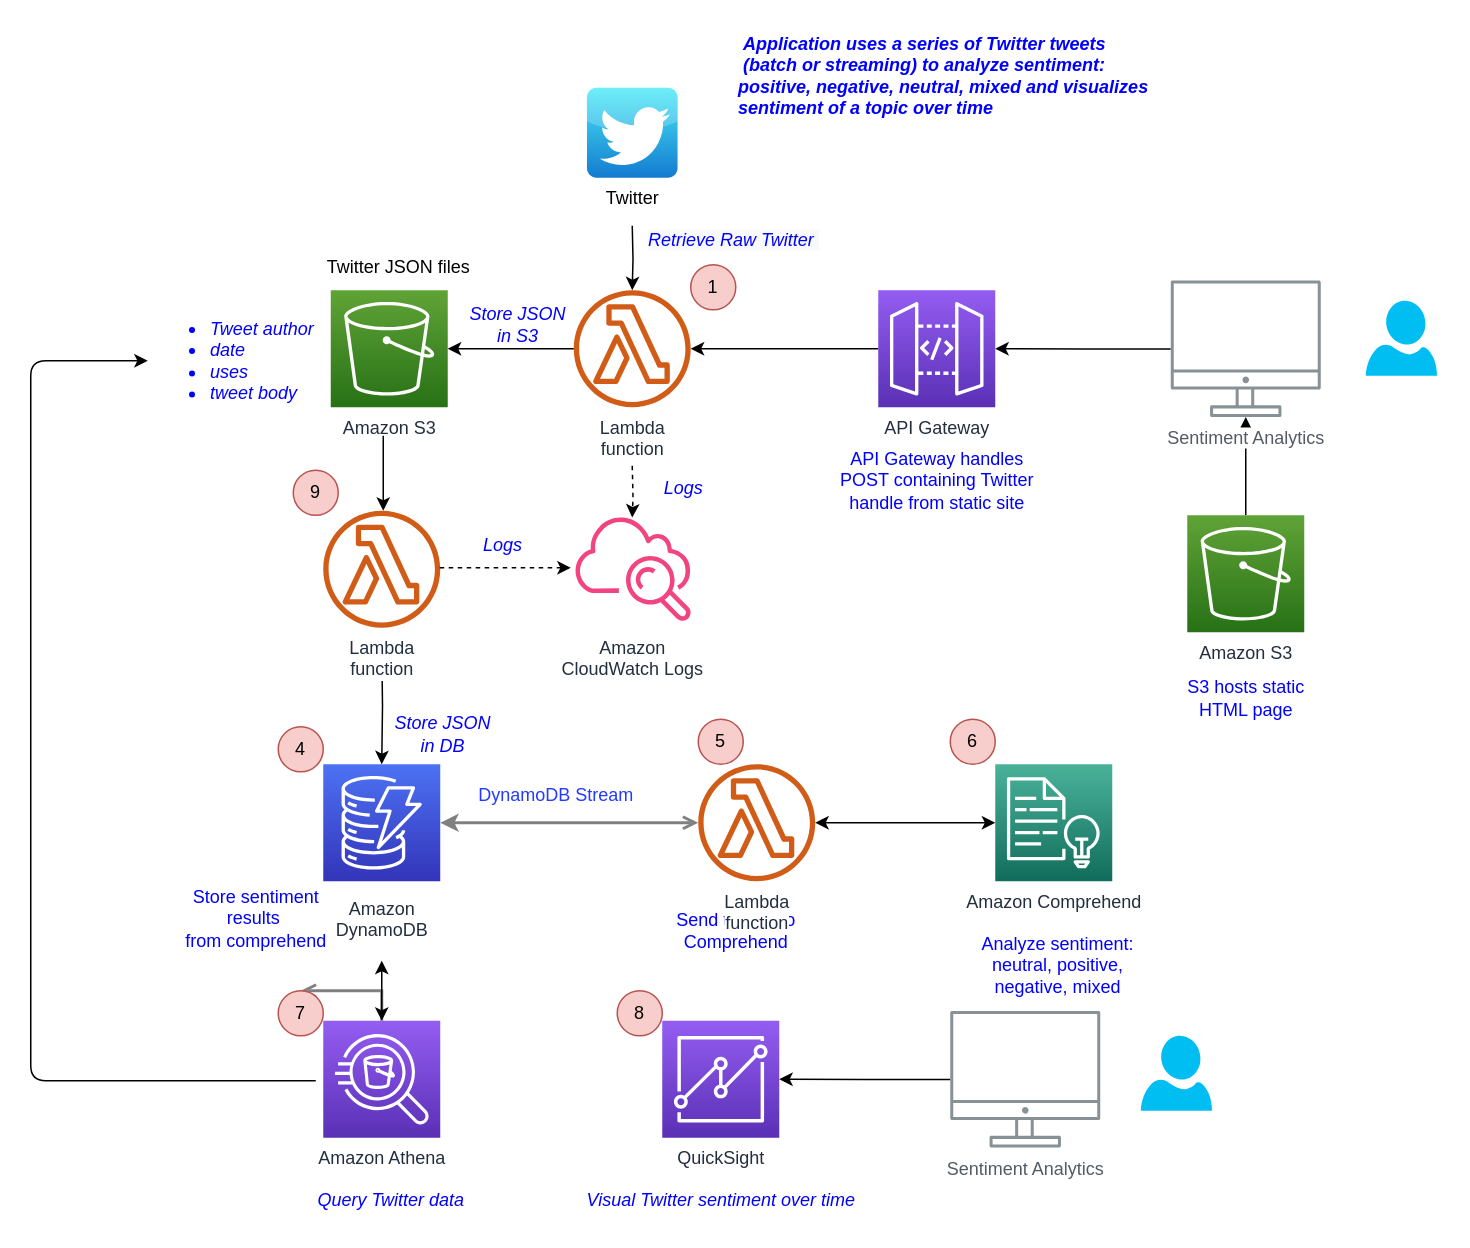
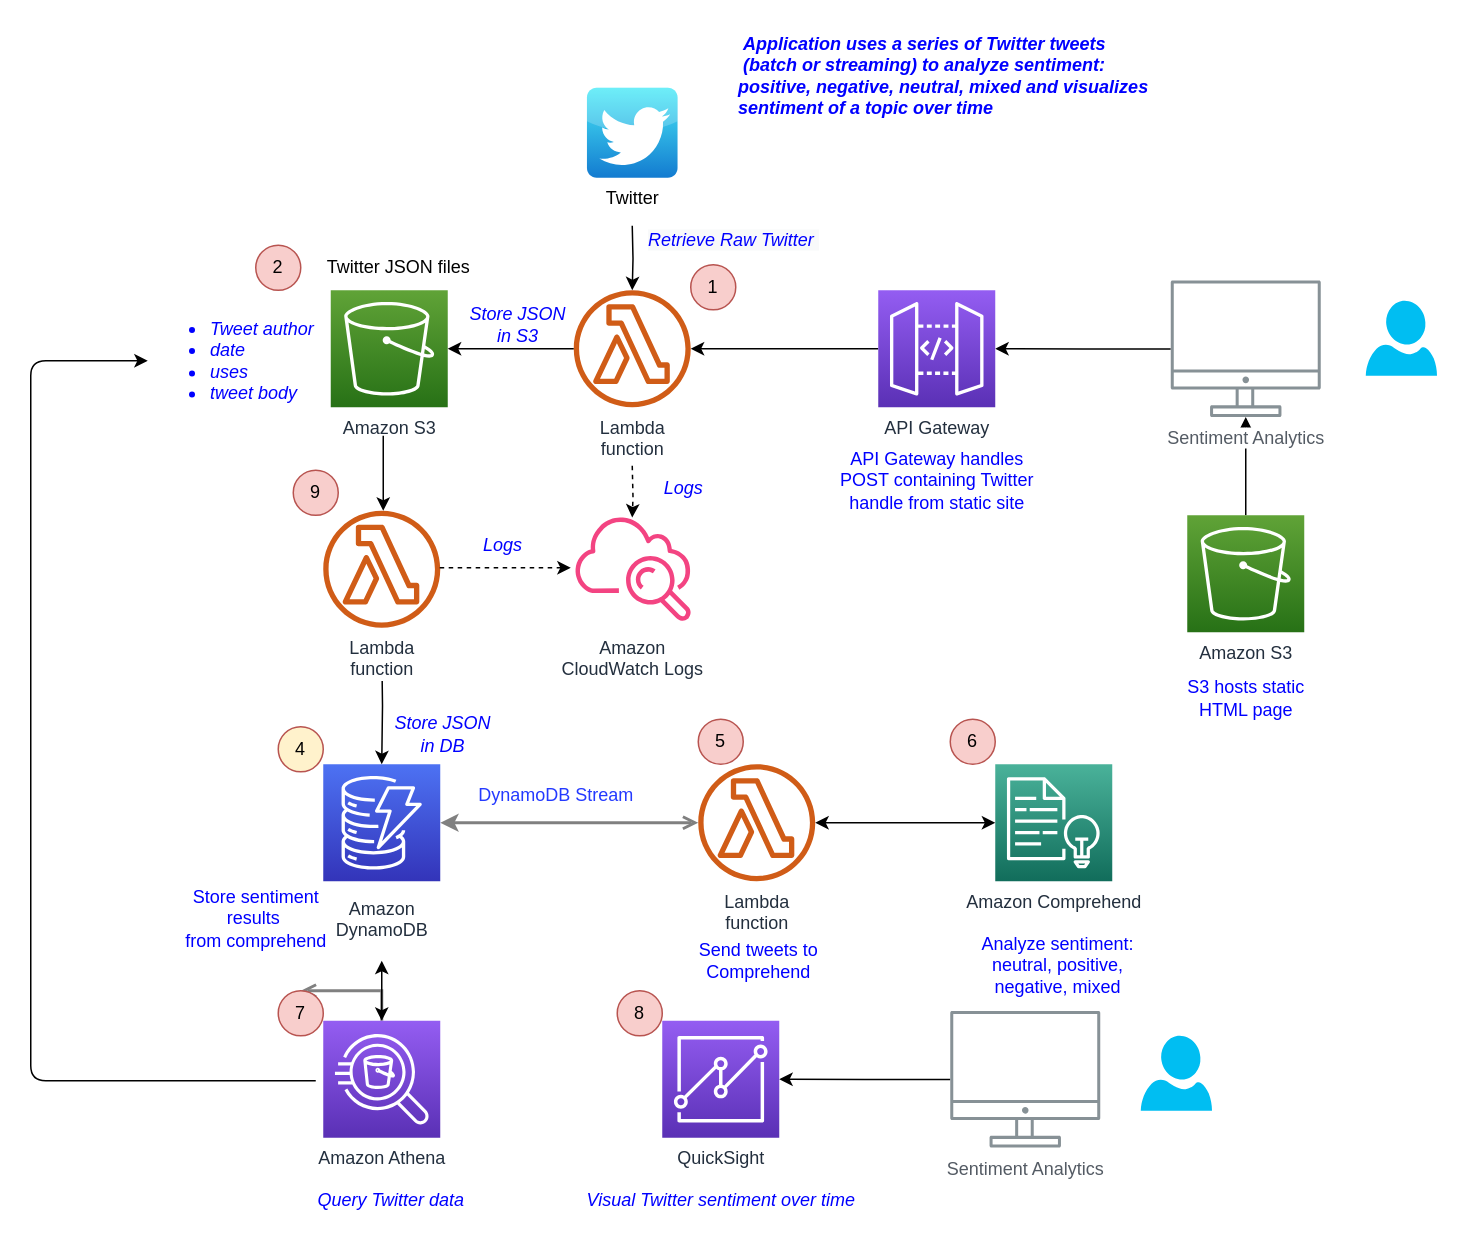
node "2": added
node "4": fillcolor #f8cecc -> #fff2cc
node "Send tweets to Comprehend": moved (736, 931) -> (758, 961)
